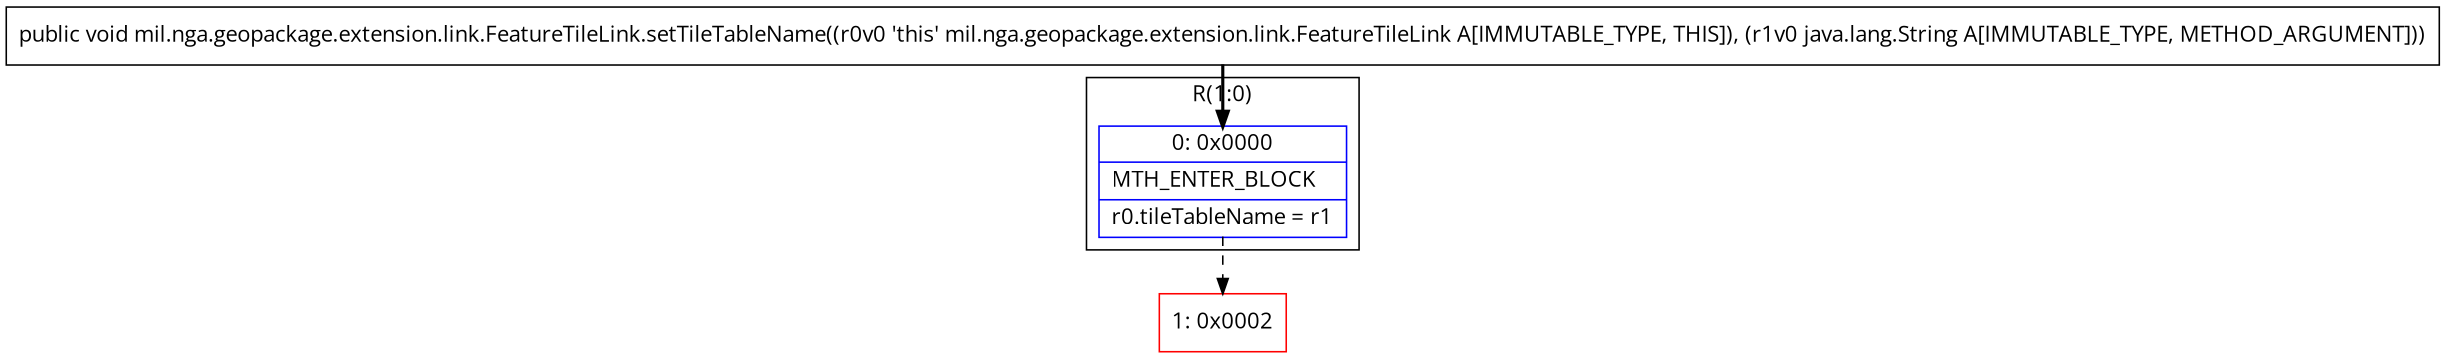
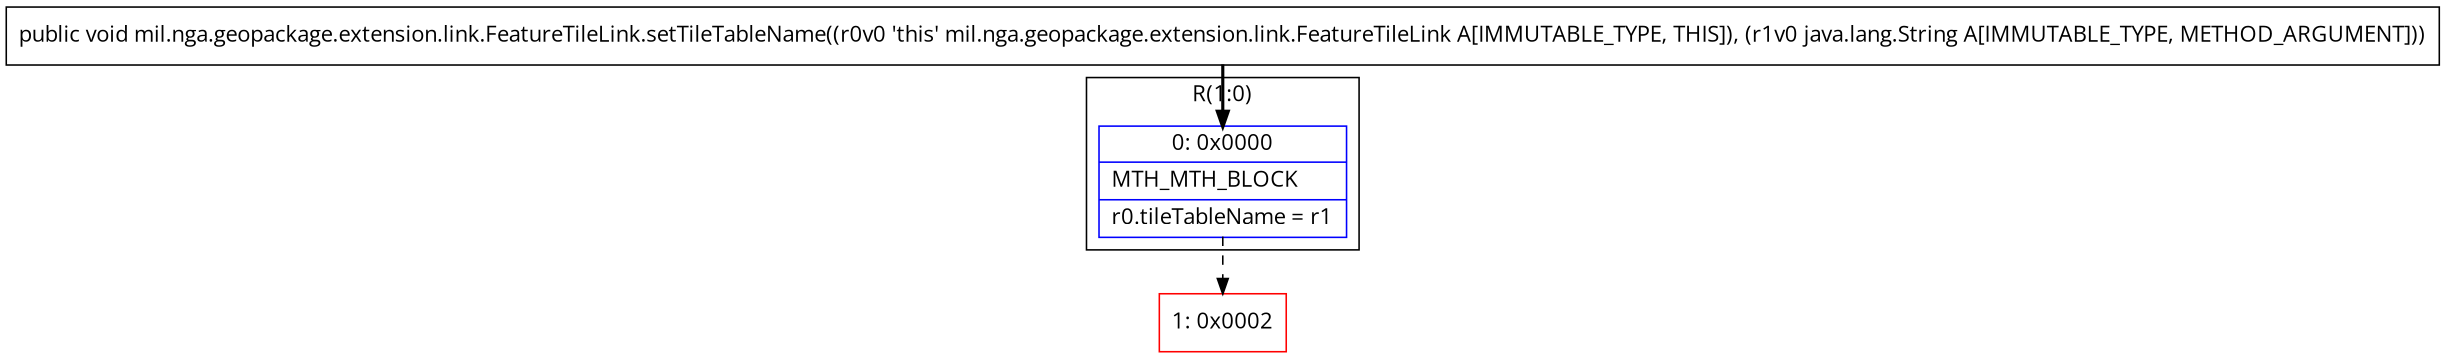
node "0: 0x0000": text "MTH_ENTER_BLOCK" -> "MTH_MTH_BLOCK"
